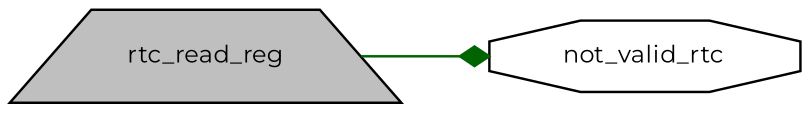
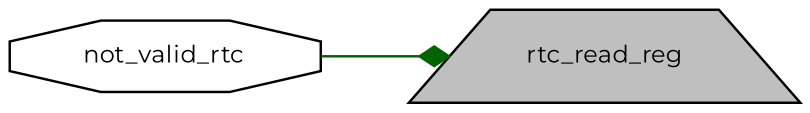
edge "rtc_read_reg" -> "not_valid_rtc": reversed
